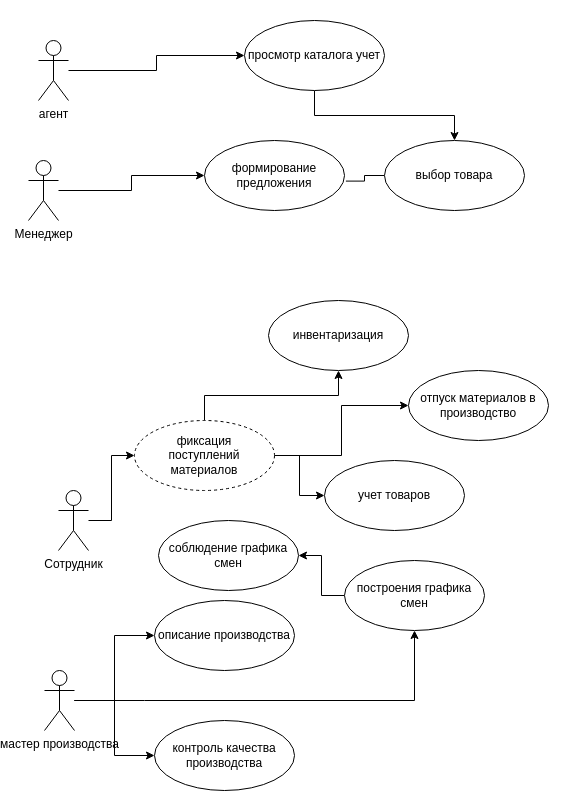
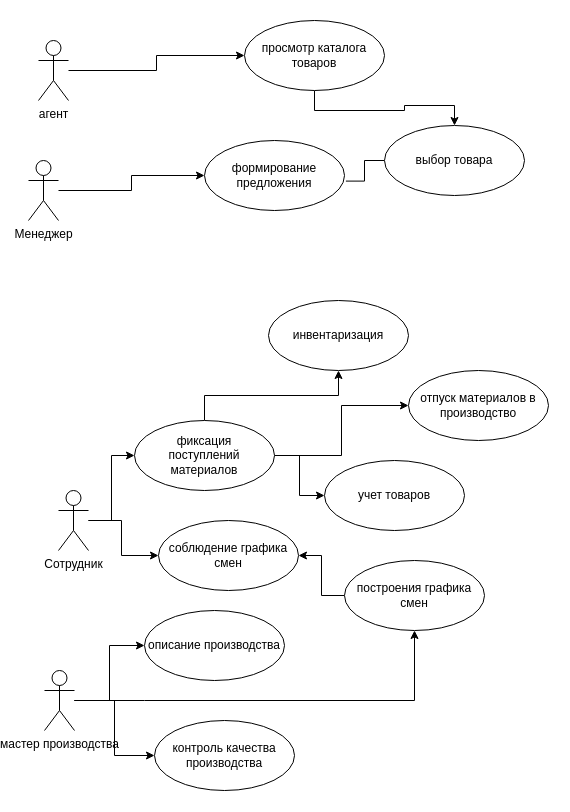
node "просмотр каталога учет": label "просмотр каталога учет" -> "просмотр каталога товаров"
node "выбор товара": moved (455, 176) -> (455, 161)
node "фиксация поступлений материалов": style dashed -> solid
edge "Сотрудник" -> "соблюдение графика смен": added
node "описание производства": moved (225, 636) -> (215, 646)
